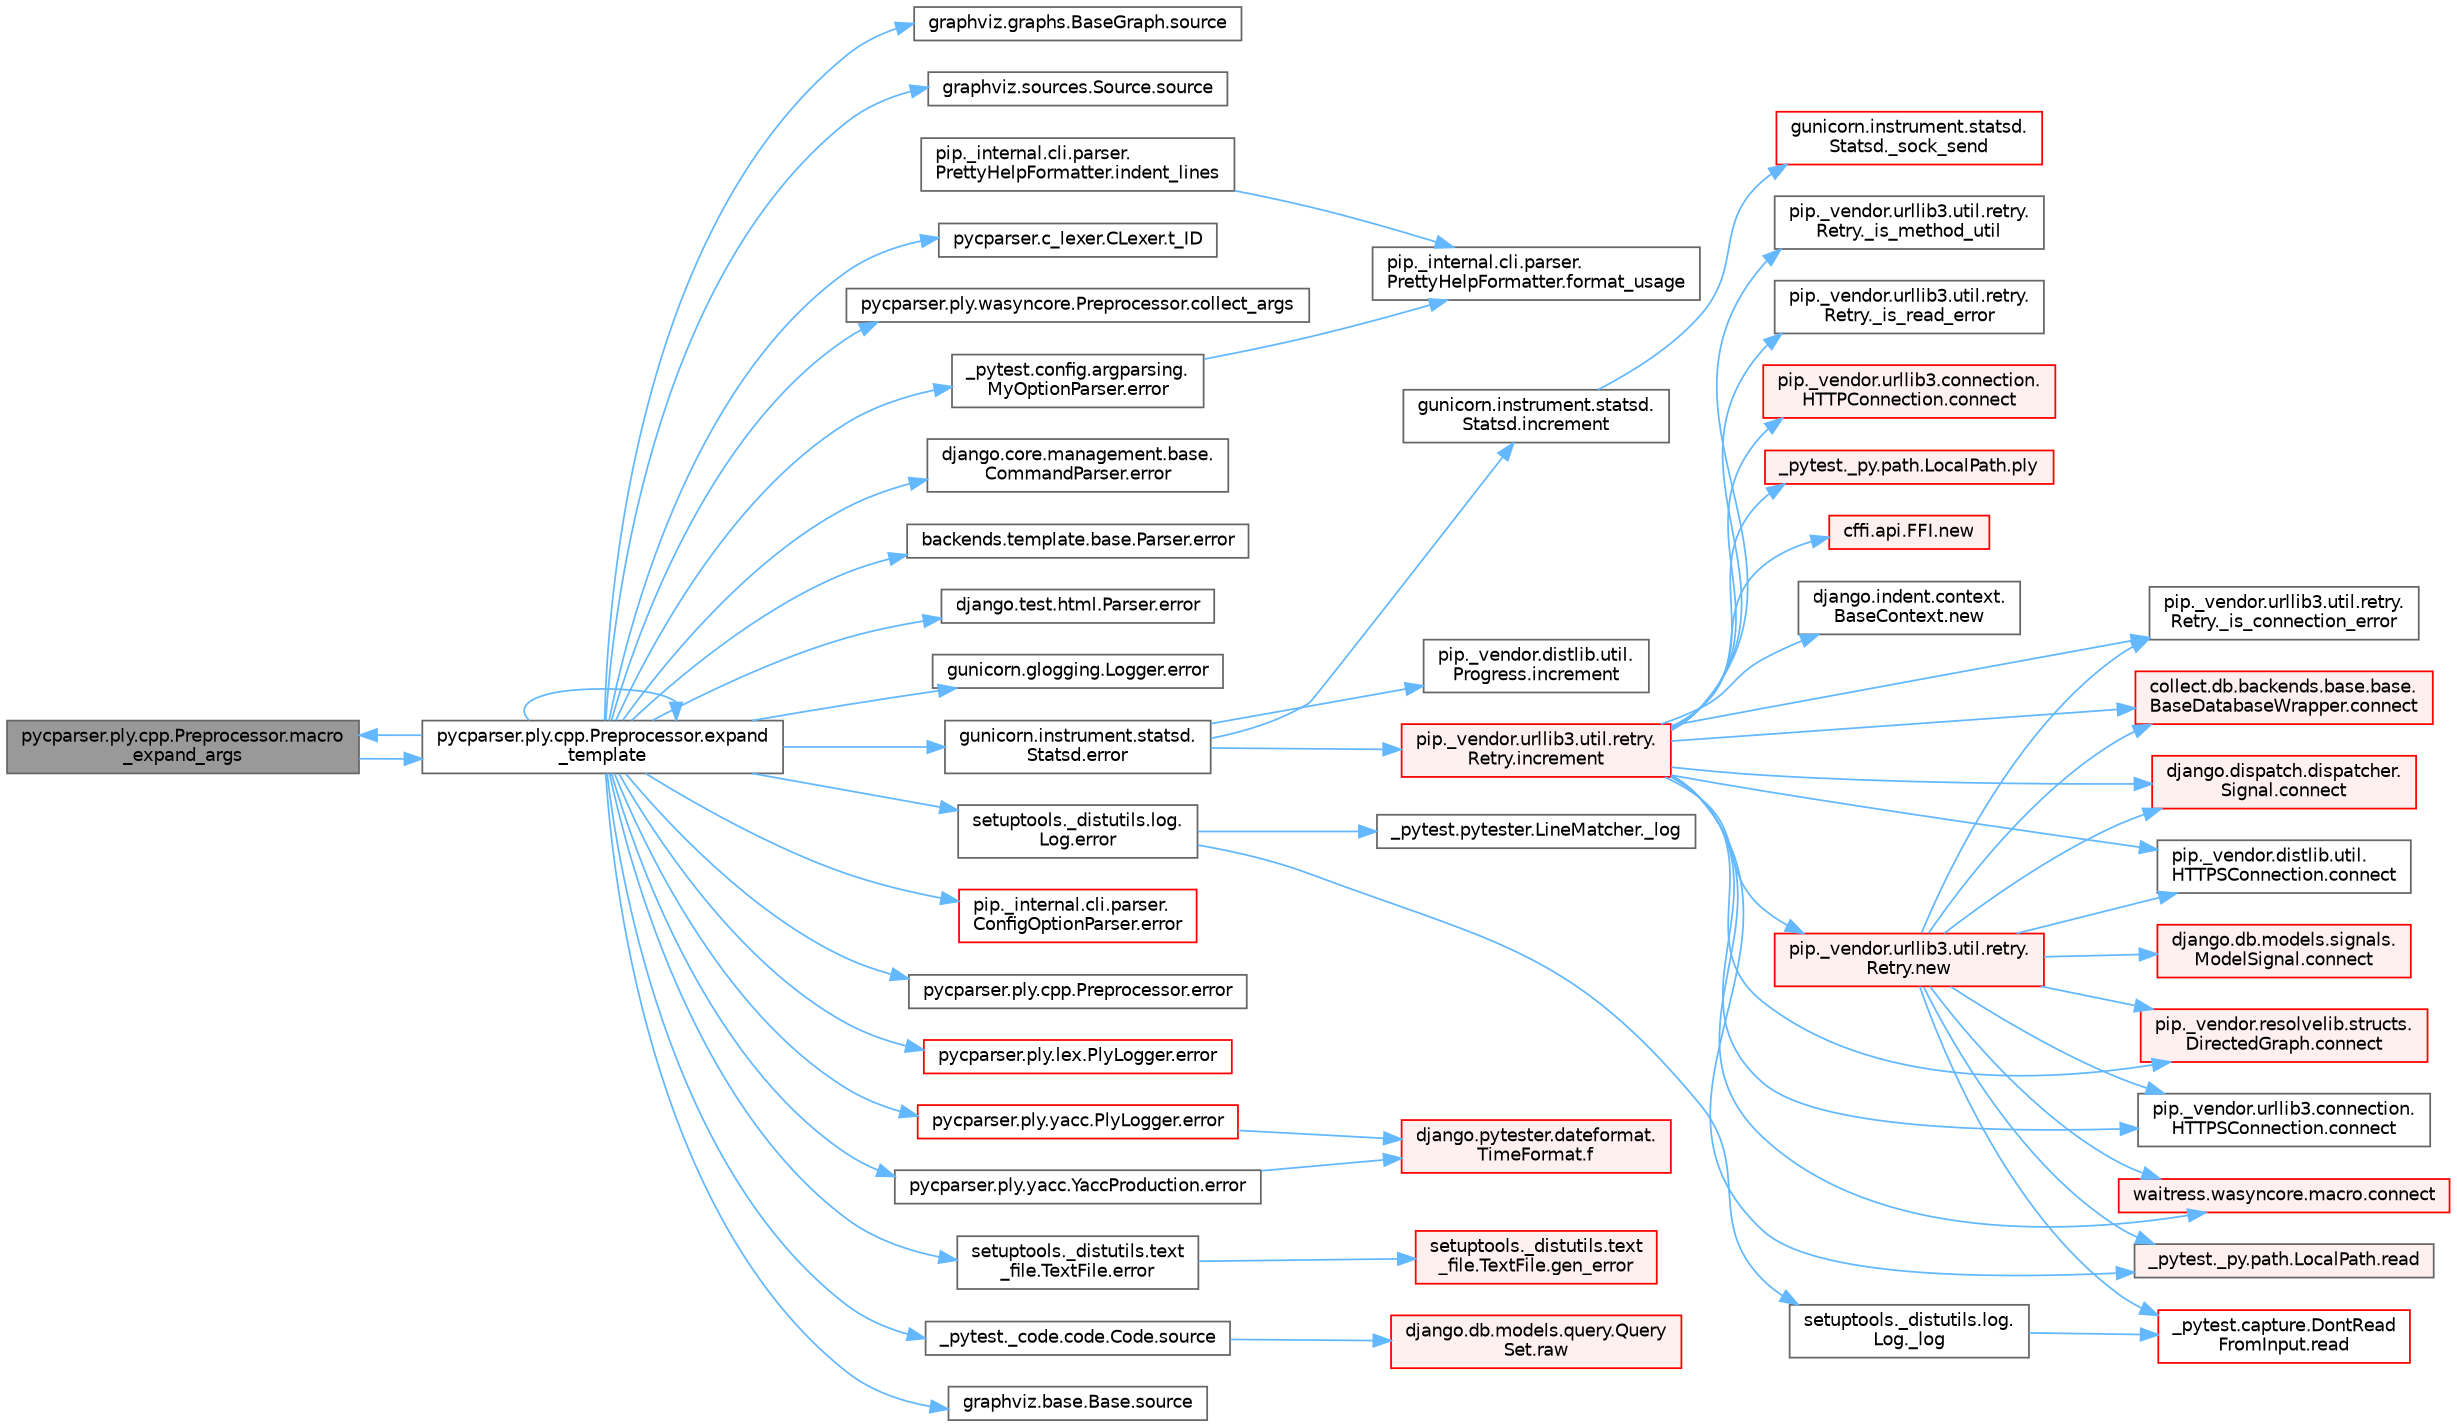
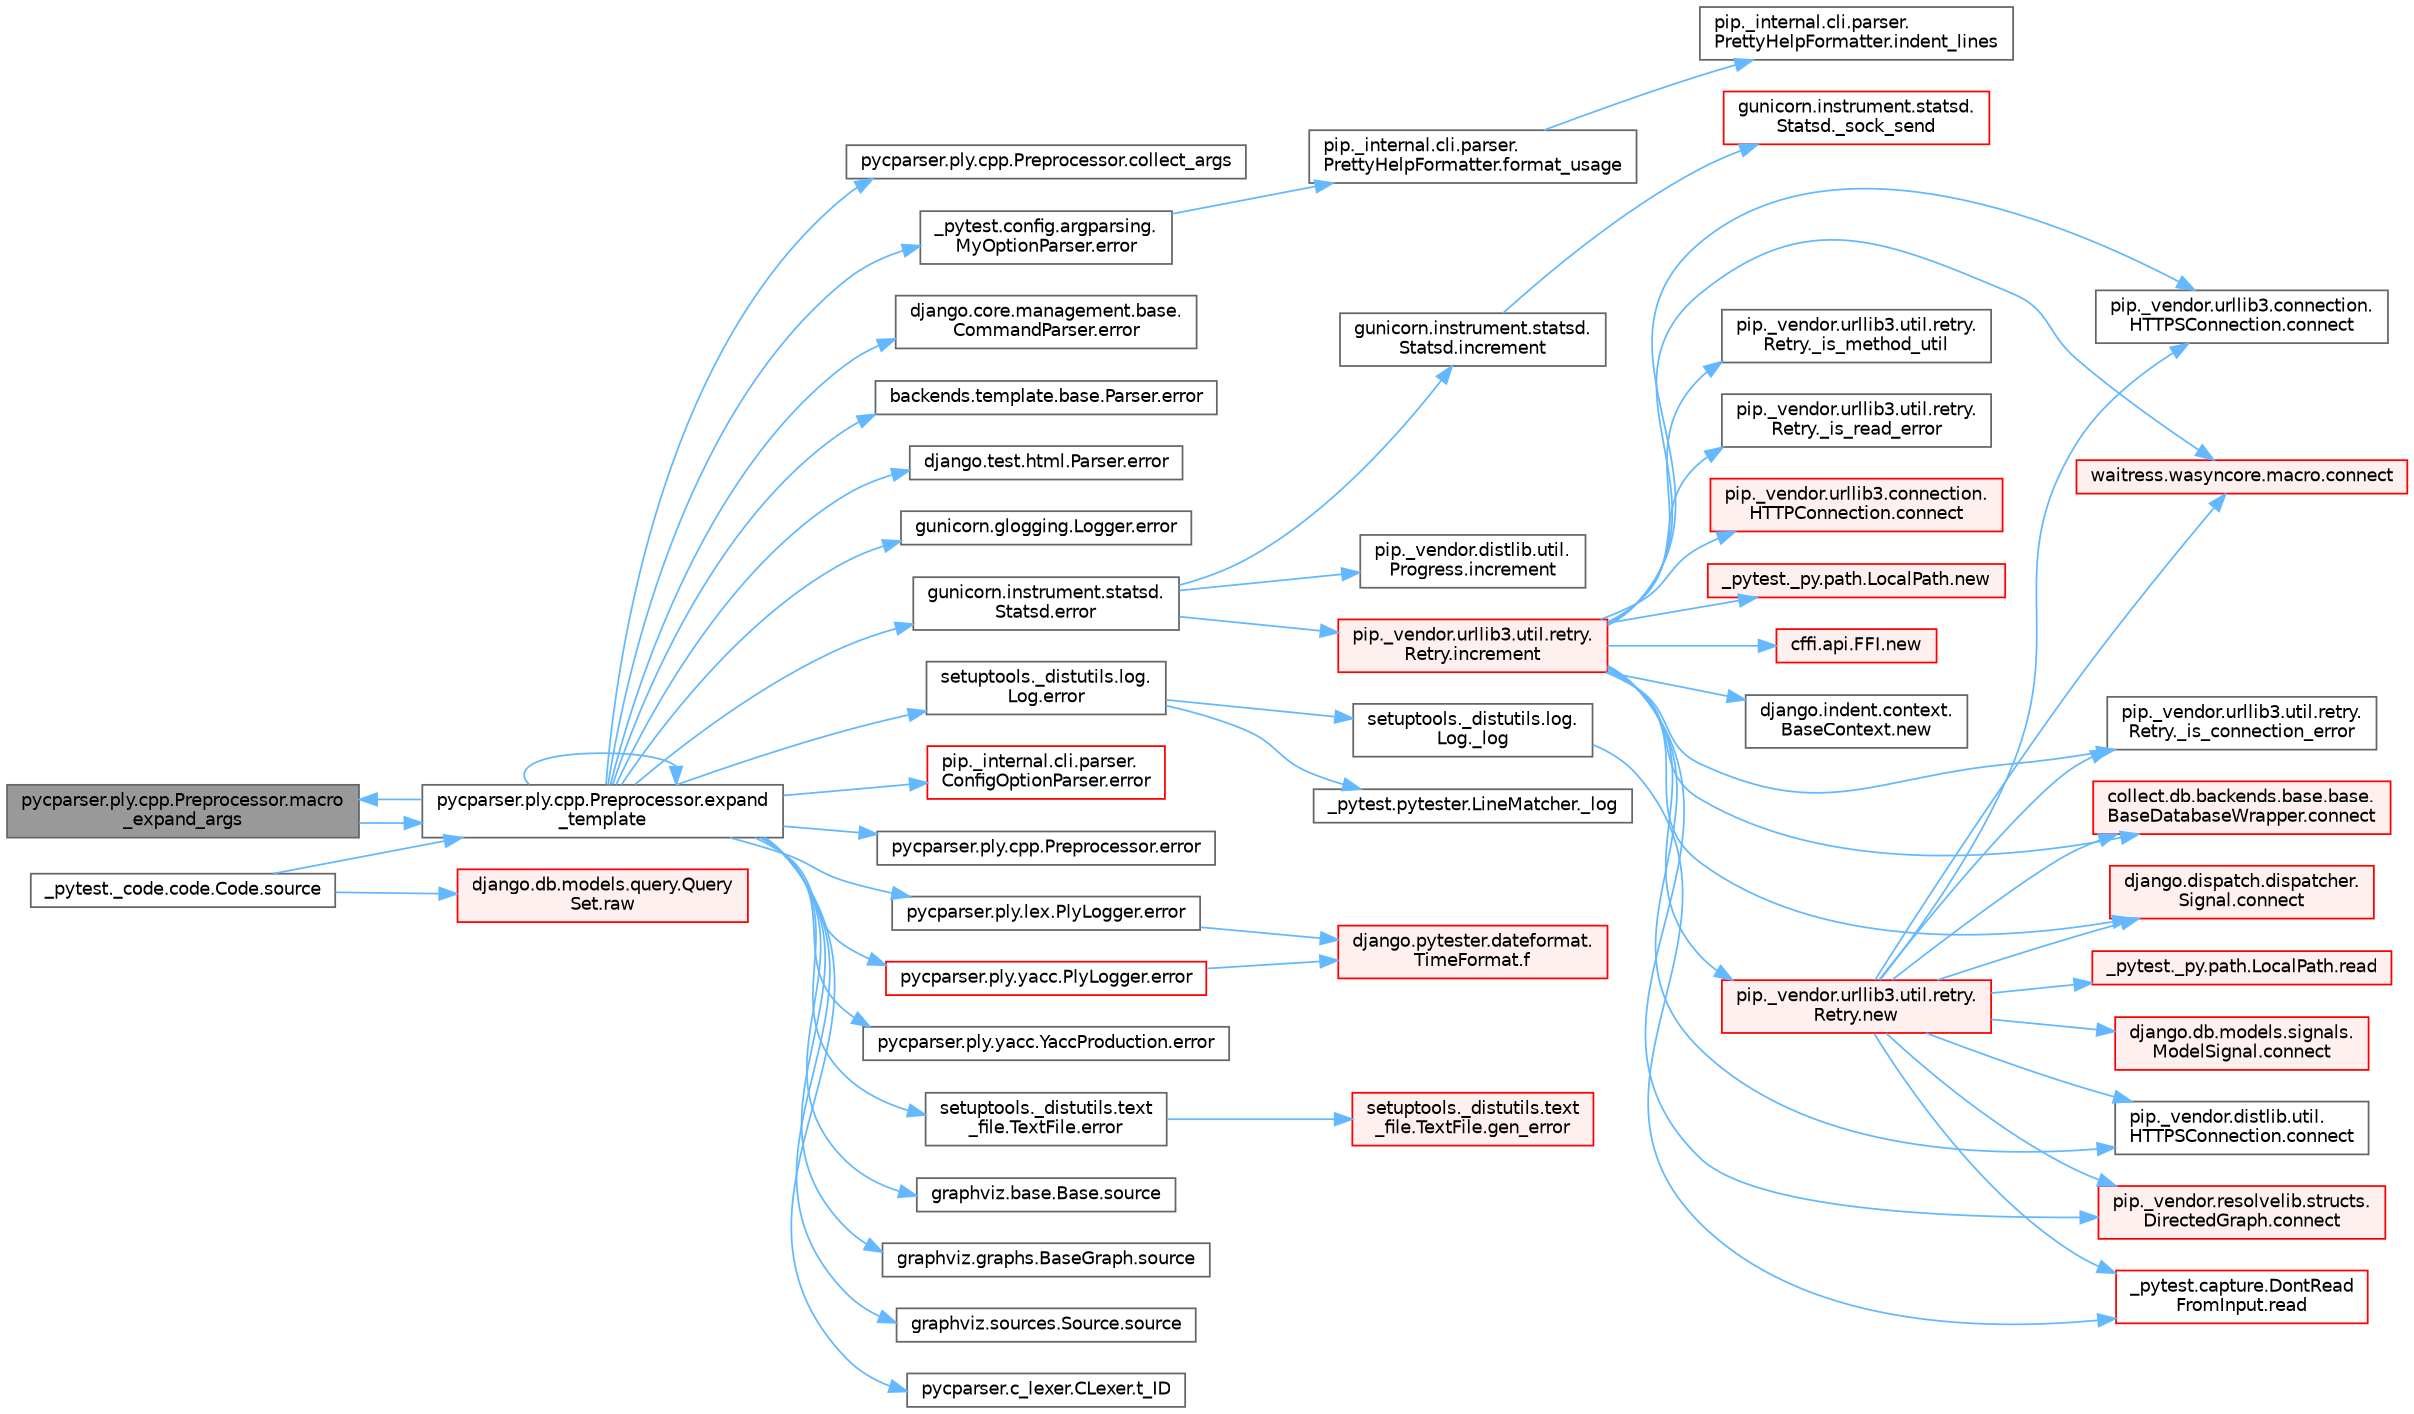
edge "pip._internal.cli.parser. PrettyHelpFormatter.indent_lines" -> "pip._internal.cli.parser. PrettyHelpFormatter.format_usage": reversed
node "pycparser.ply.wasyncore.Preprocessor.collect_args": label "pycparser.ply.wasyncore.Preprocessor.collect_args" -> "pycparser.ply.cpp.Preprocessor.collect_args"
node "_pytest._py.path.LocalPath.ply": label "_pytest._py.path.LocalPath.ply" -> "_pytest._py.path.LocalPath.new"
node "pycparser.ply.lex.PlyLogger.error": color red -> grey40
edge "pycparser.ply.cpp.Preprocessor.expand _template" -> "_pytest._code.code.Code.source": reversed
edge "pycparser.ply.yacc.YaccProduction.error" -> "django.pytester.dateformat. TimeFormat.f": now "pycparser.ply.lex.PlyLogger.error" -> "django.pytester.dateformat. TimeFormat.f"
edge "pip._vendor.urllib3.util.retry. Retry.increment" -> "_pytest._py.path.LocalPath.read": removed
node "_pytest._py.path.LocalPath.read": color grey40 -> red
